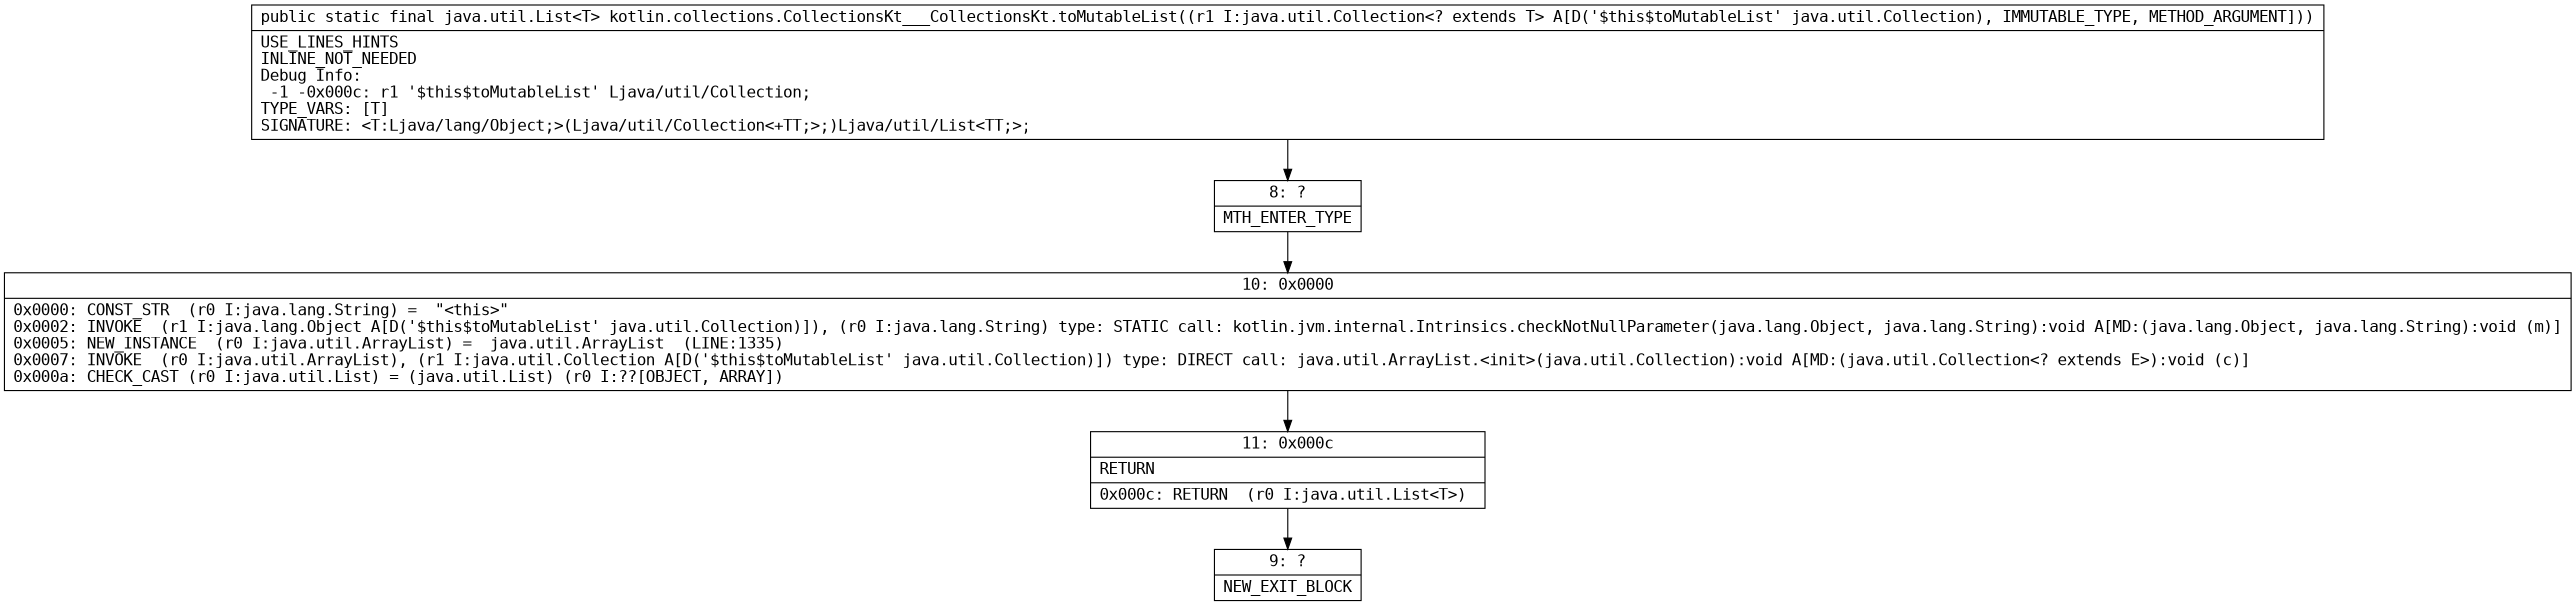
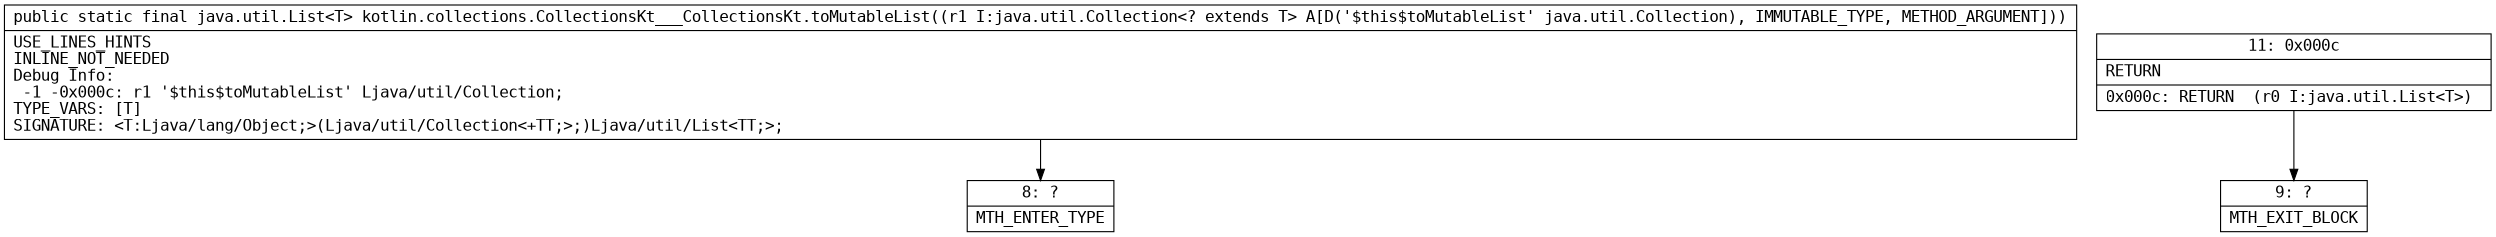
node "10: 0x0000": removed
node "9: ?": text "NEW_EXIT_BLOCK" -> "MTH_EXIT_BLOCK"
